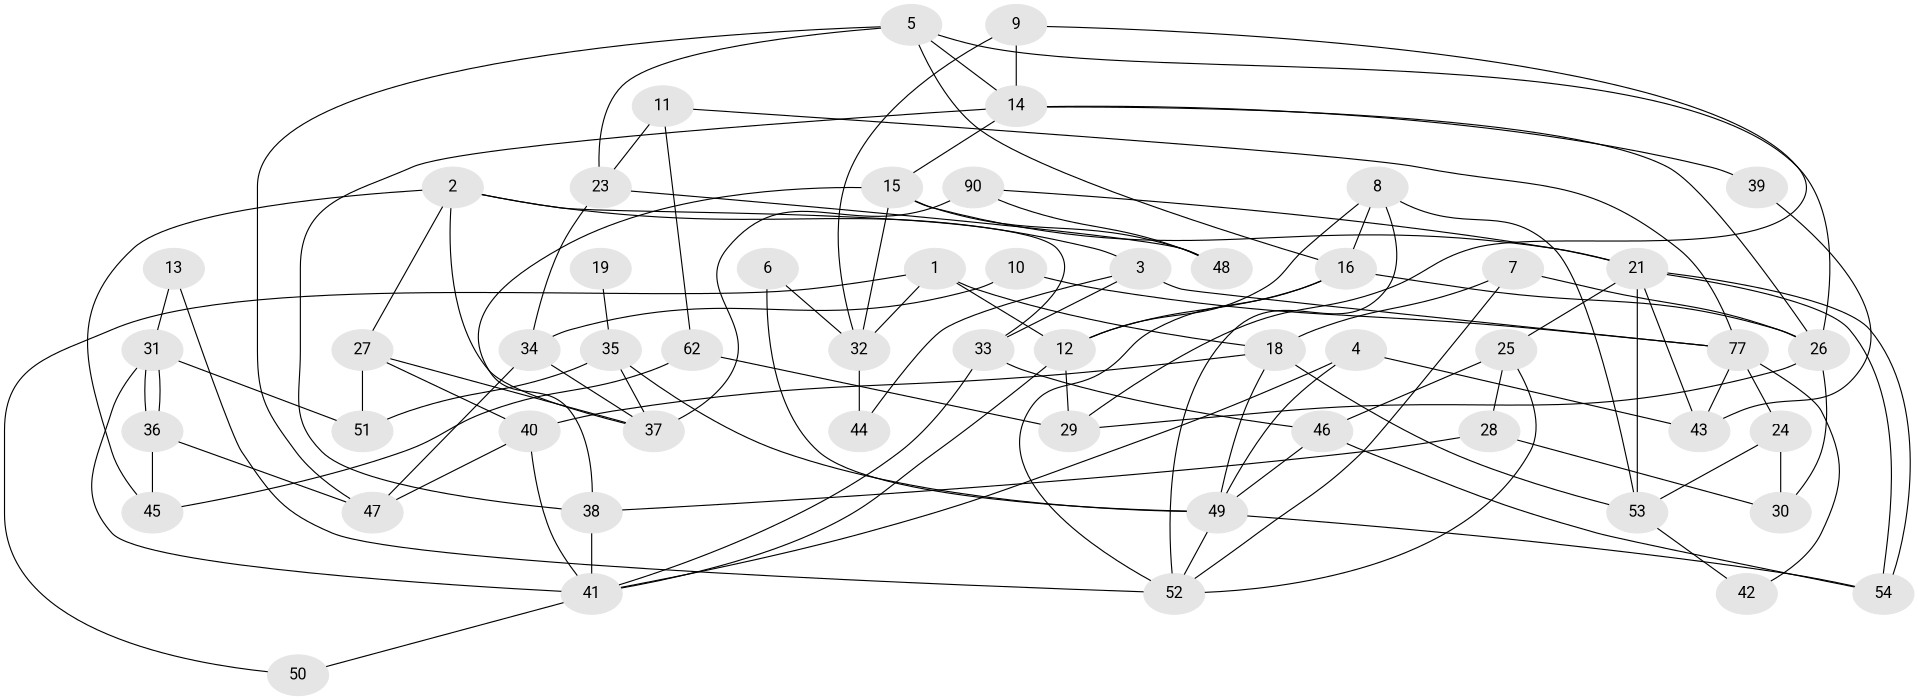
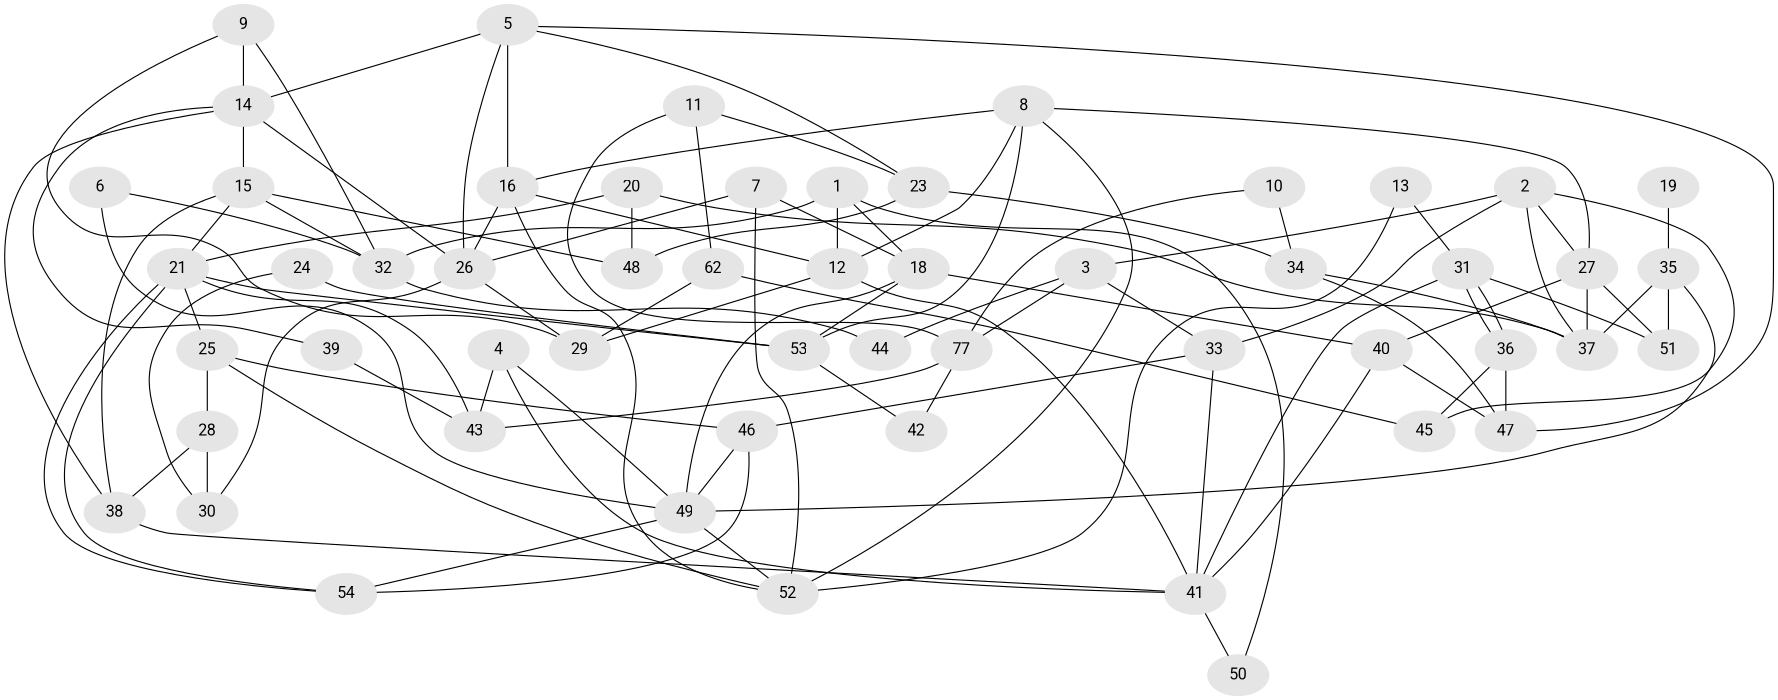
edge "8" -- "27": added
node "90": label "90" -> "20"
edge "77" -- "24": removed
